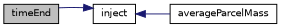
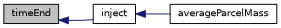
edge "timeEnd" -> "inject": reversed
